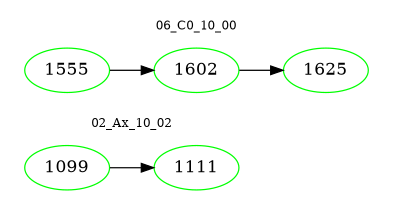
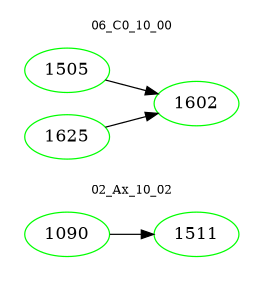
node "1555": label "1555" -> "1505"
edge "1602" -> "1625": reversed
node "1099": label "1099" -> "1090"
node "1111": label "1111" -> "1511"
